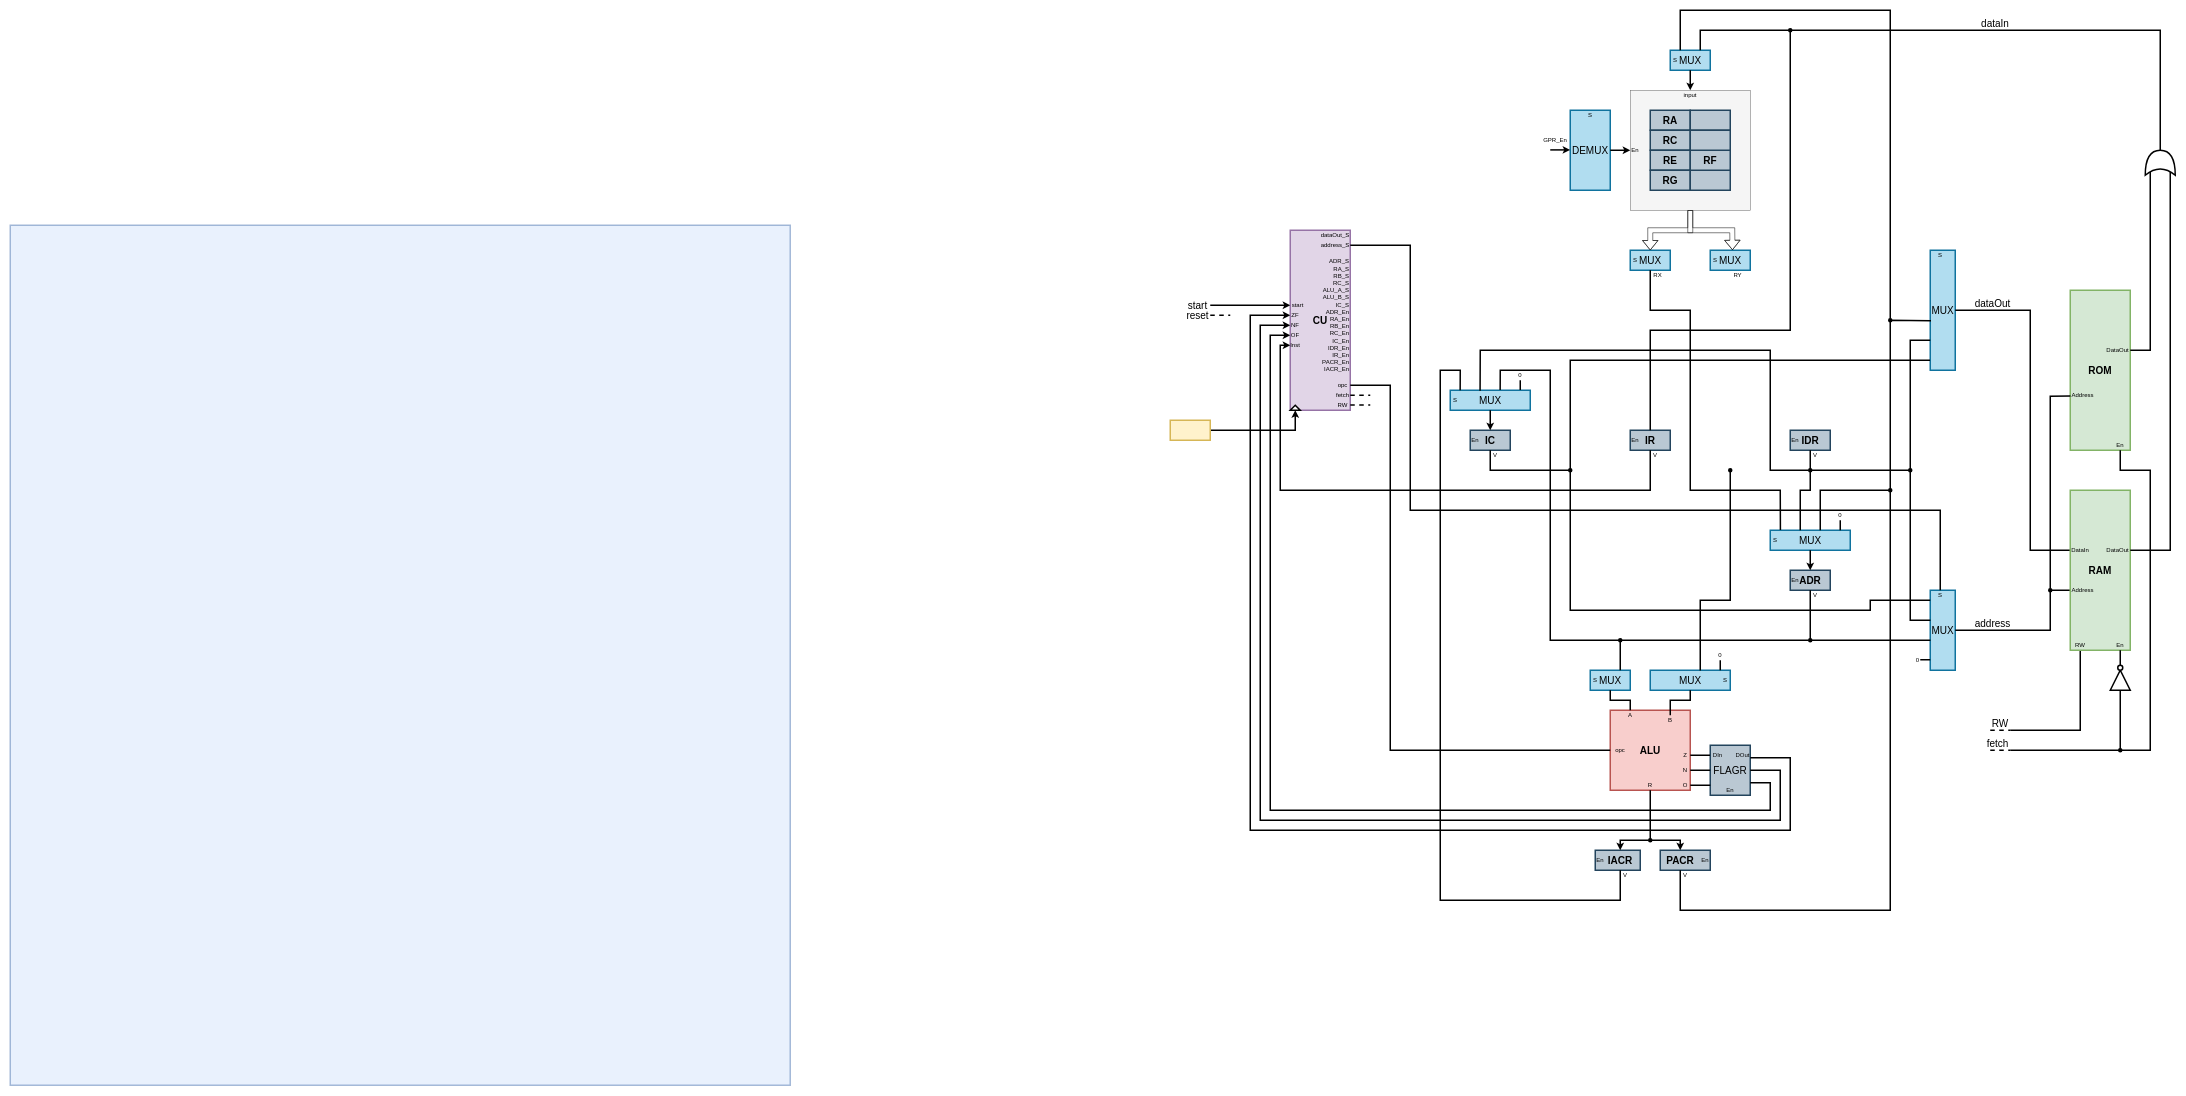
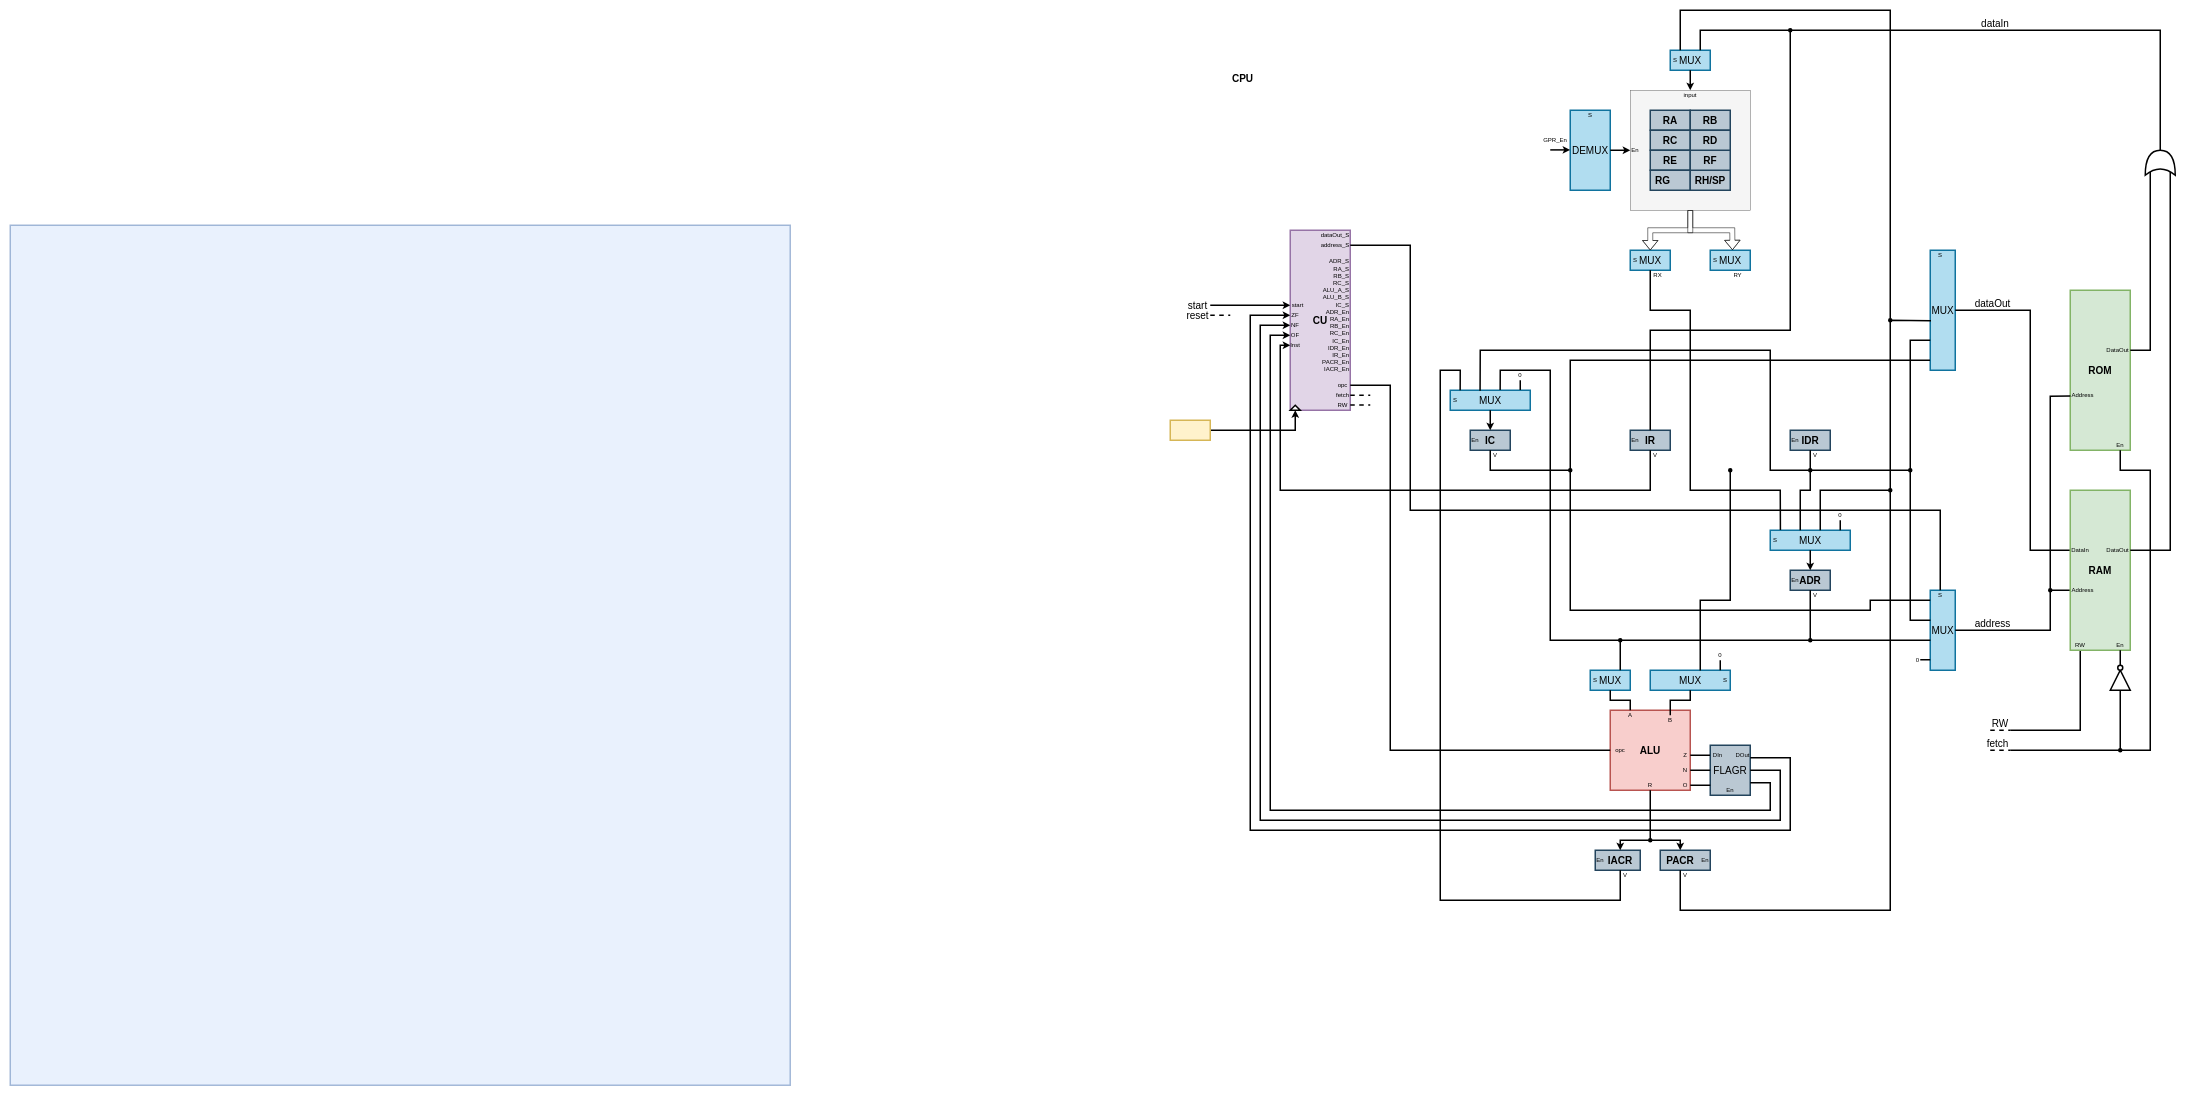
node "CPU": added
node "RB": added
node "RD": added
node "RG": moved (1670, 180) -> (1663, 180)
node "RH/SP": added
